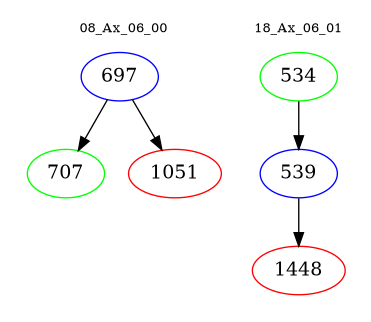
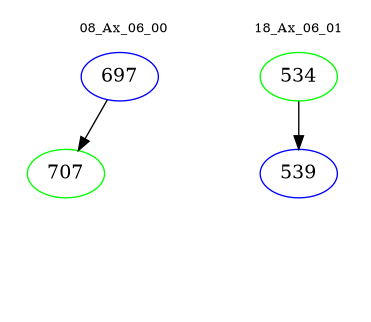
node "1051": removed
node "1448": removed
